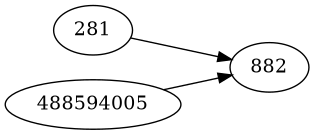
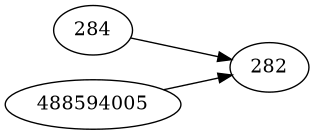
node "281": label "281" -> "284"
node "882": label "882" -> "282"
